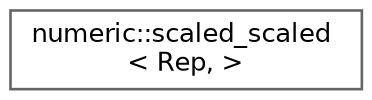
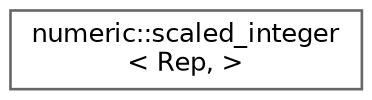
node "numeric::scaled_scaled < Rep, >": label "numeric::scaled_scaled < Rep, >" -> "numeric::scaled_integer < Rep, >"
